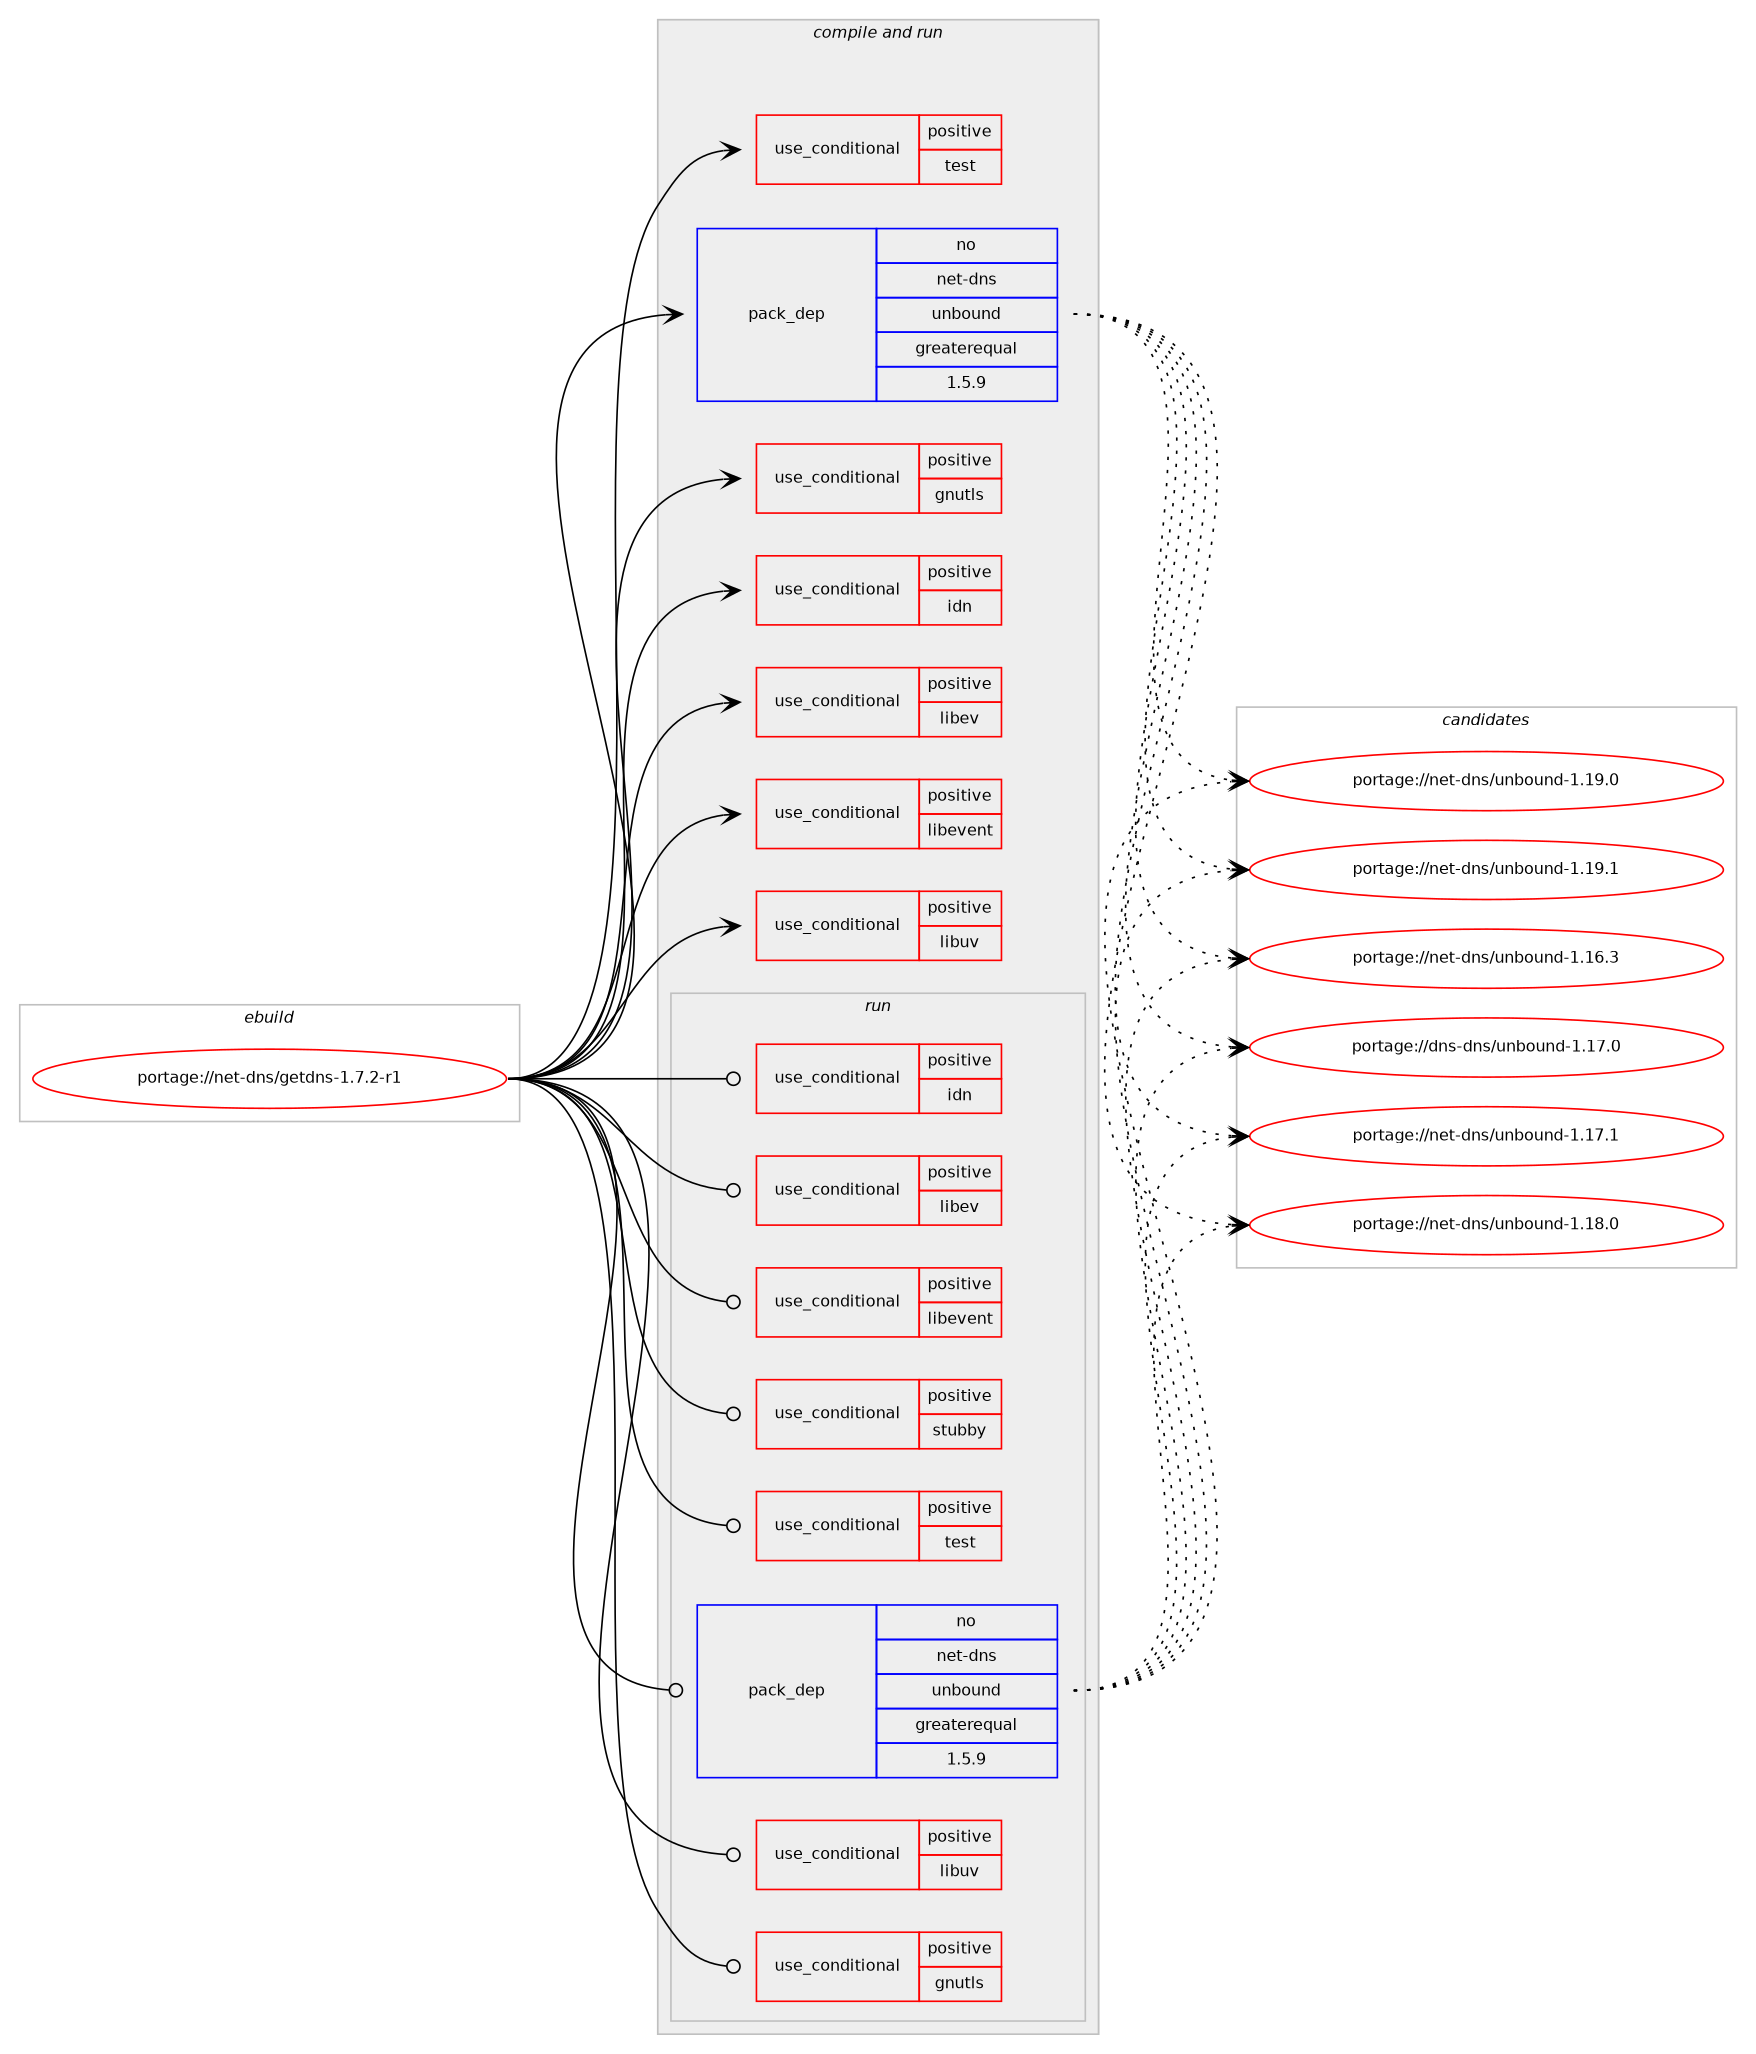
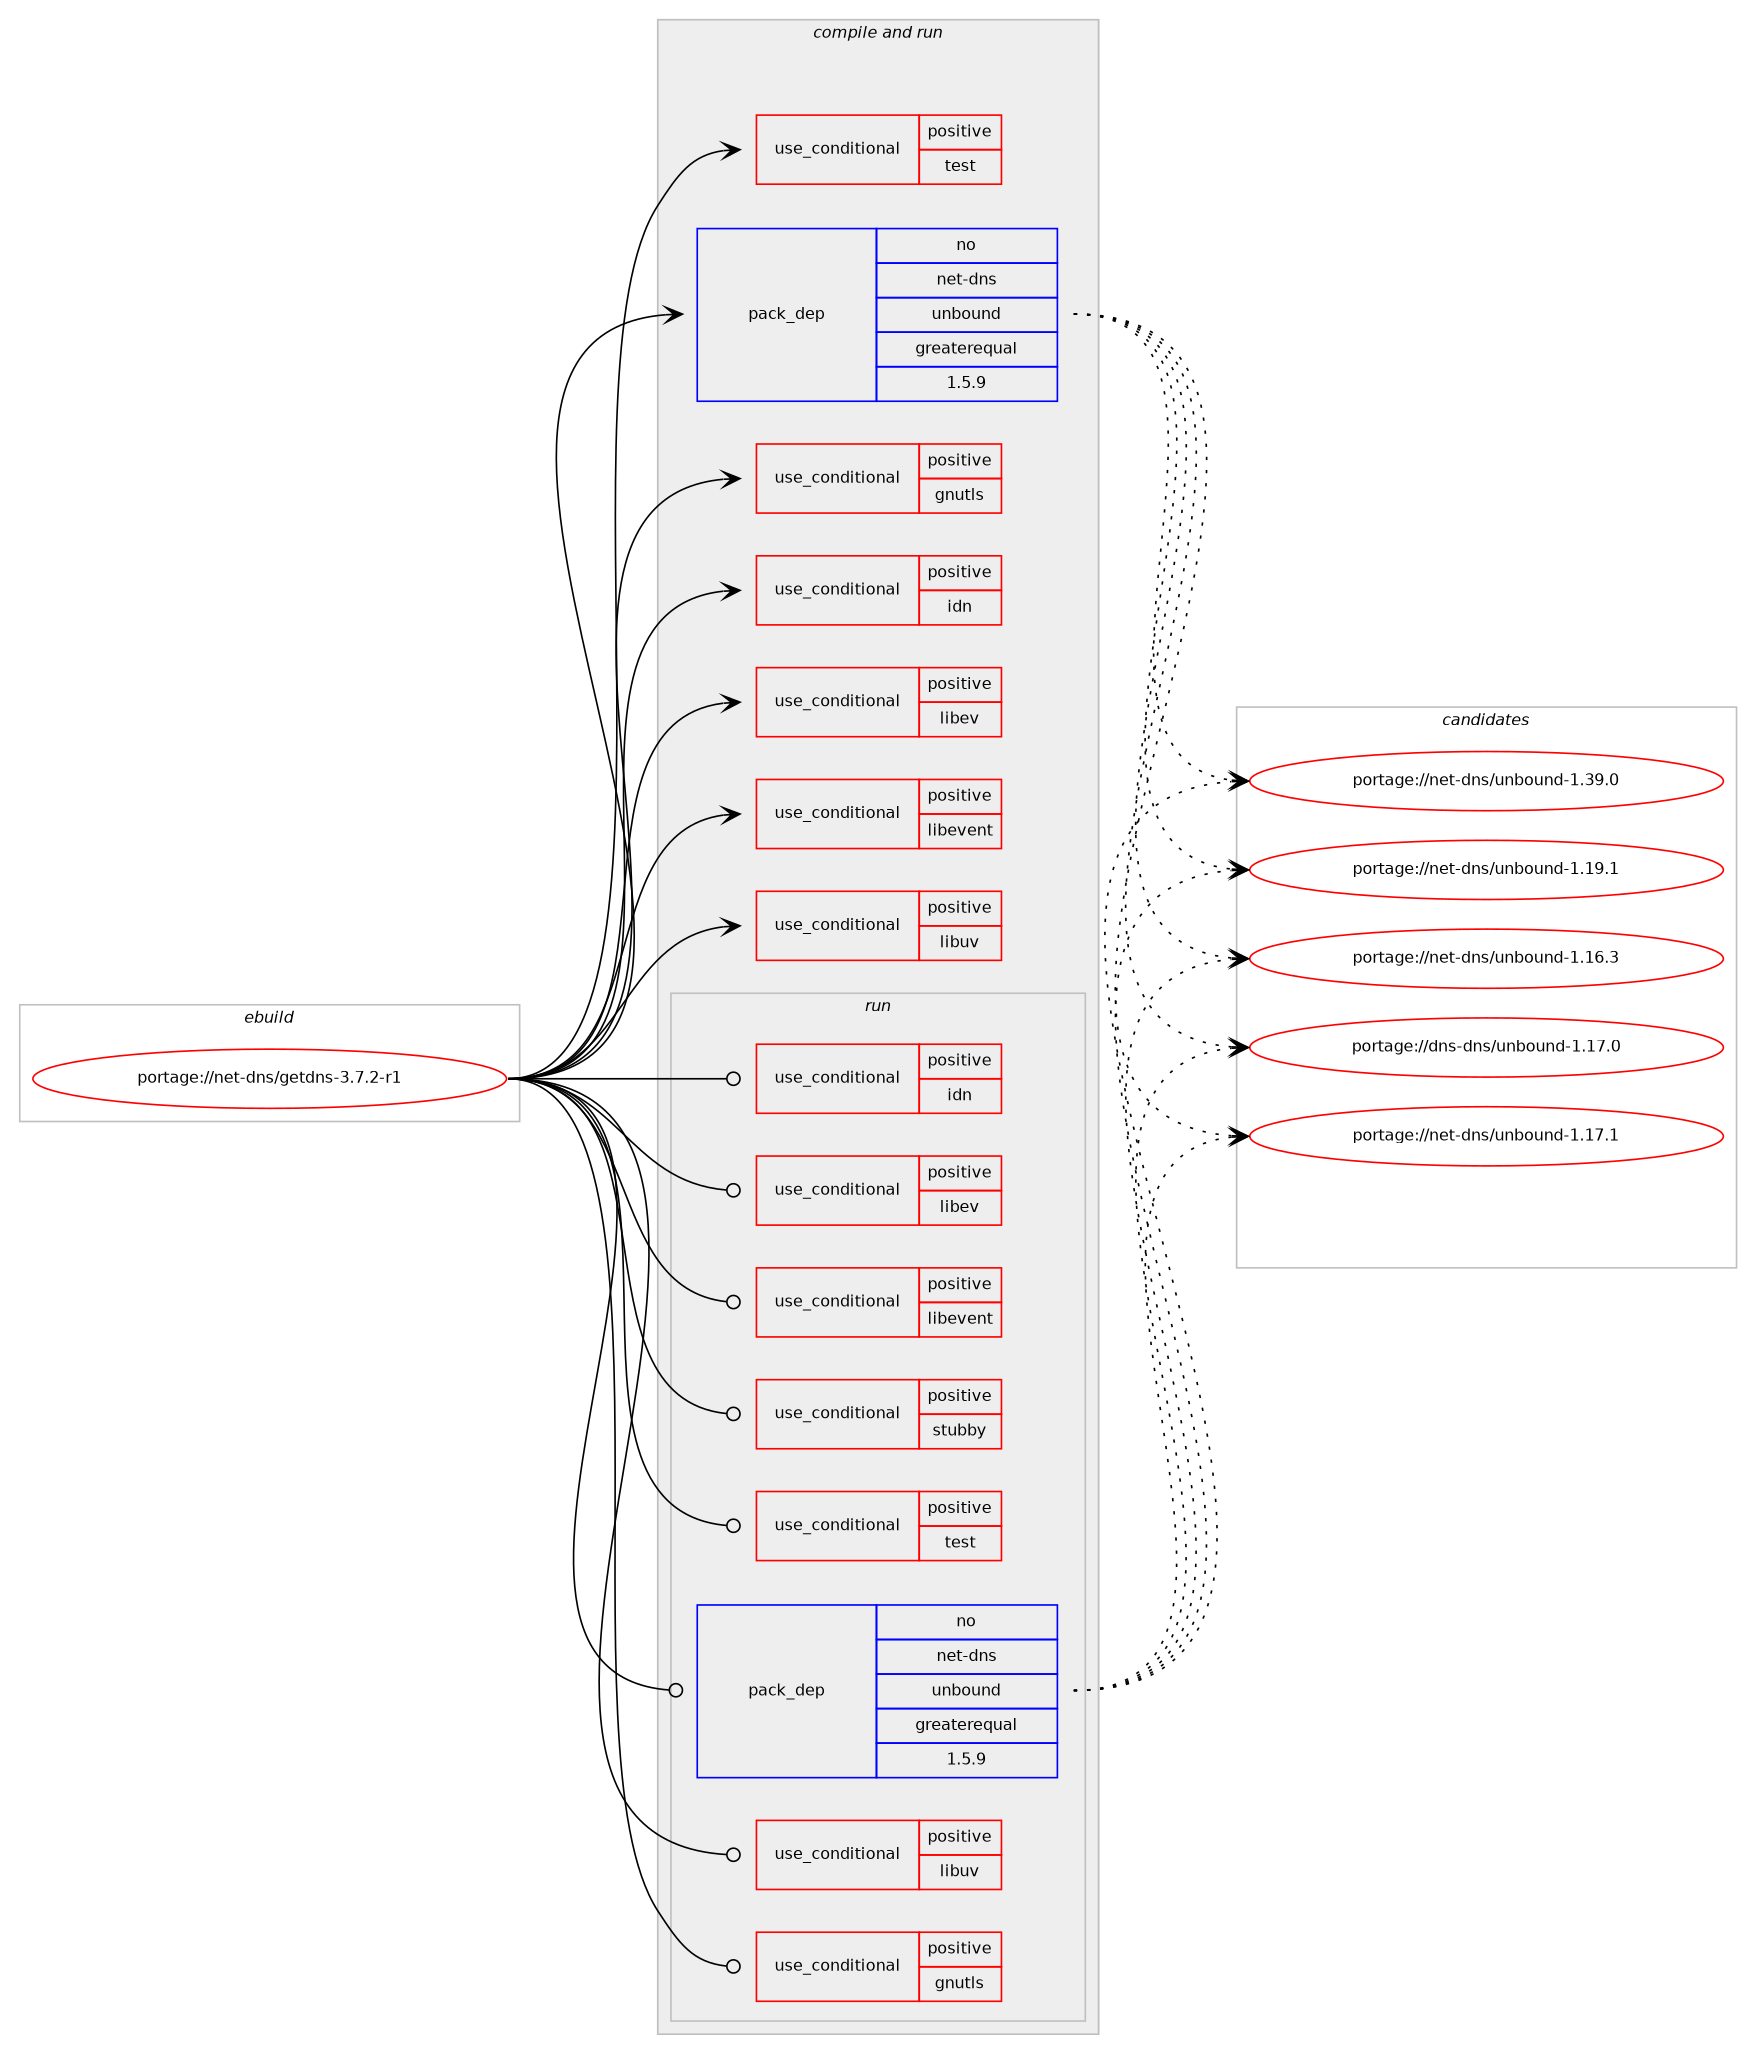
node "portage://net-dns/unbound-1.19.0": label "portage://net-dns/unbound-1.19.0" -> "portage://net-dns/unbound-1.39.0"
node "portage://net-dns/getdns-1.7.2-r1": label "portage://net-dns/getdns-1.7.2-r1" -> "portage://net-dns/getdns-3.7.2-r1"
node "portage://net-dns/unbound-1.18.0": removed
